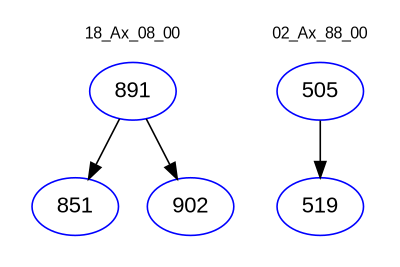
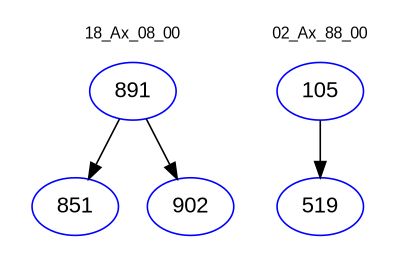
node "505": label "505" -> "105"
